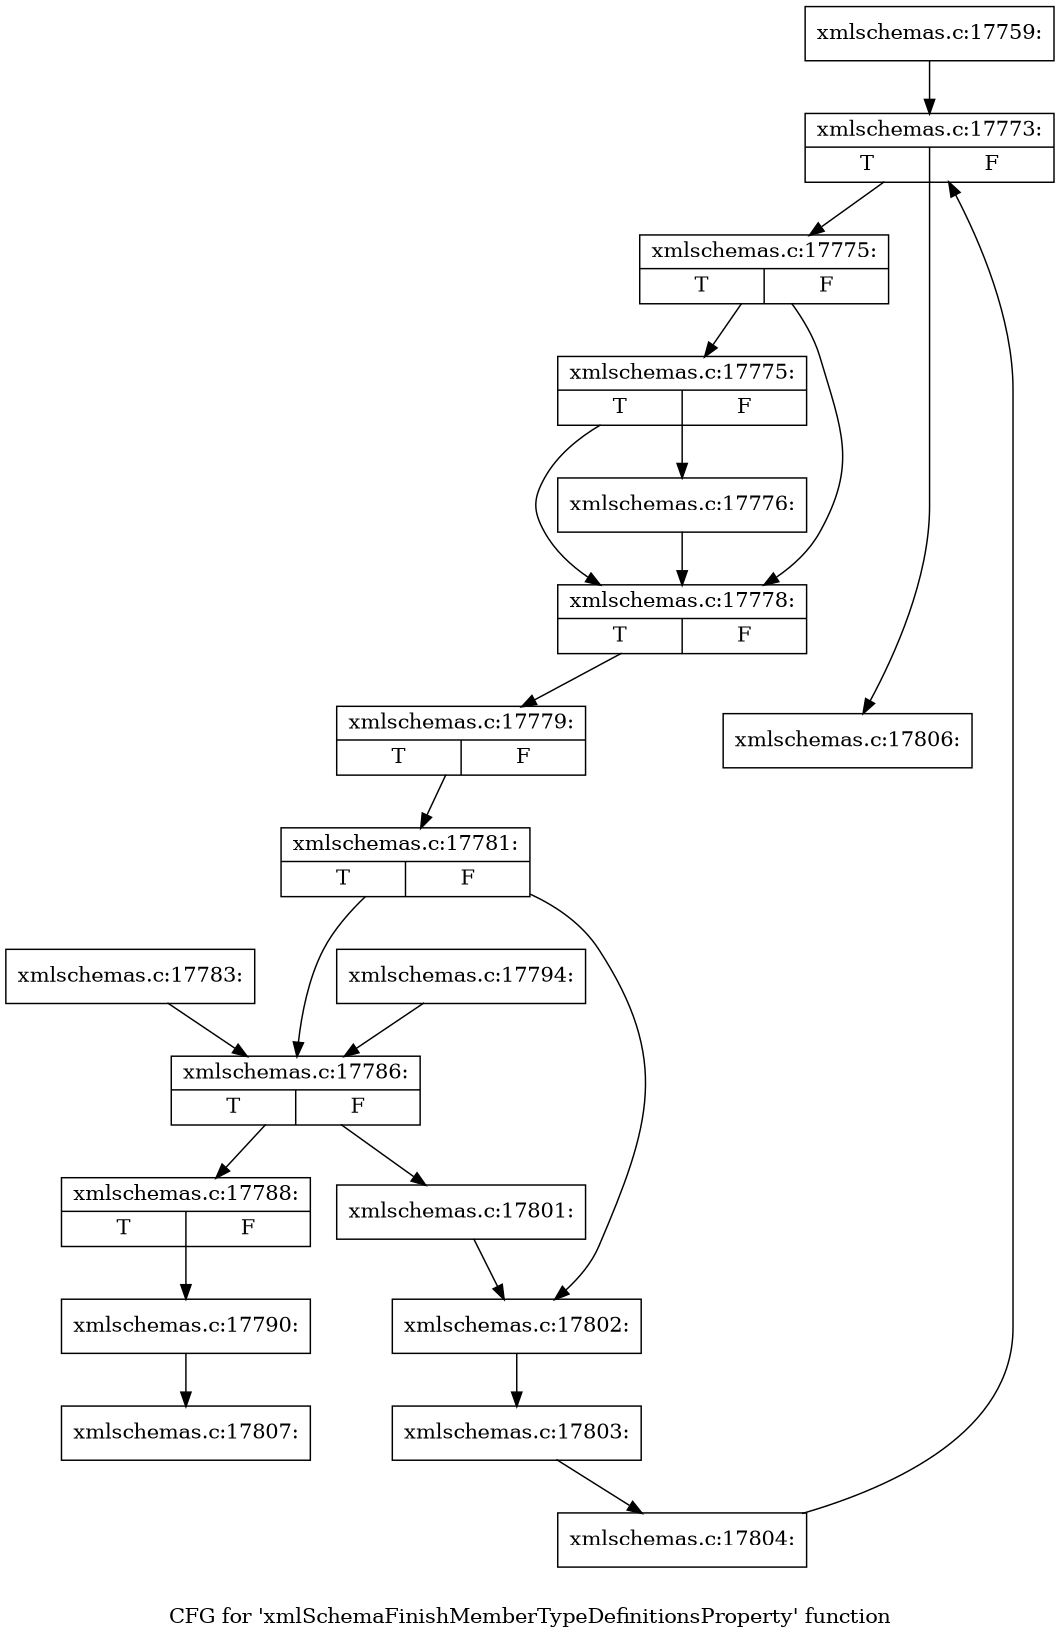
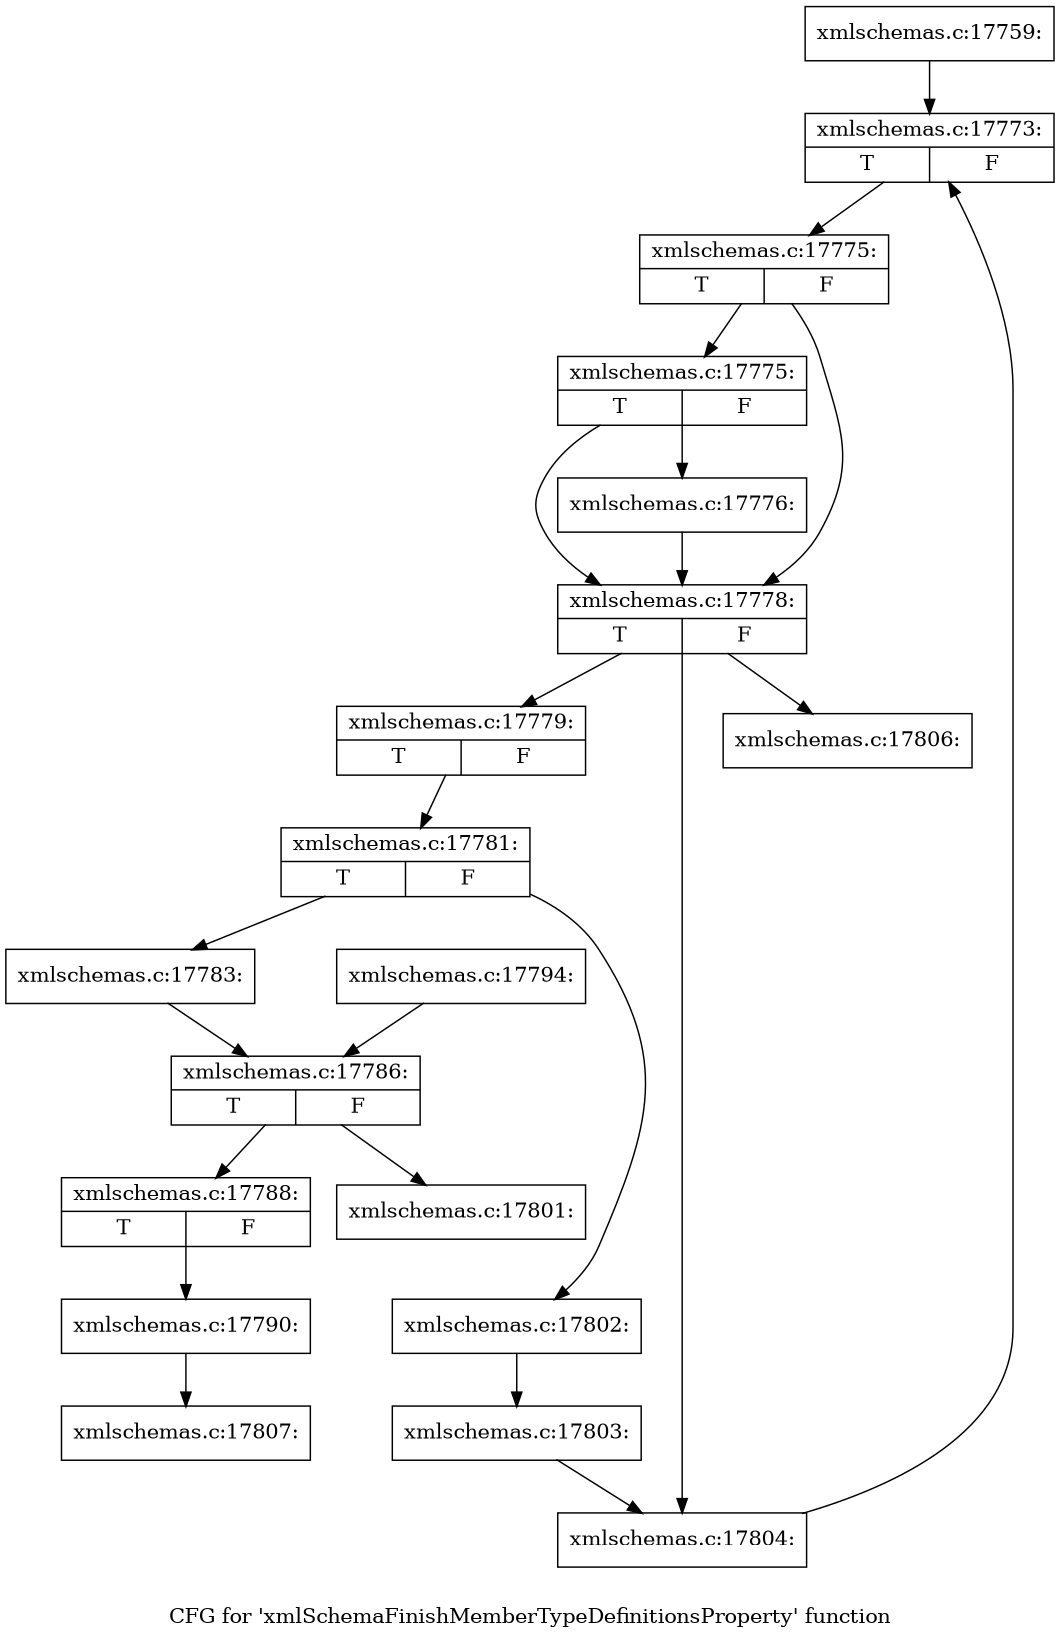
edge "xmlschemas.c:17773:" -> "xmlschemas.c:17806:": now "xmlschemas.c:17778:" -> "xmlschemas.c:17806:"
edge "xmlschemas.c:17781:" -> "xmlschemas.c:17786:": now "xmlschemas.c:17781:" -> "xmlschemas.c:17783:"
edge "xmlschemas.c:17778:" -> "xmlschemas.c:17804:": added
edge "xmlschemas.c:17801:" -> "xmlschemas.c:17802:": removed
